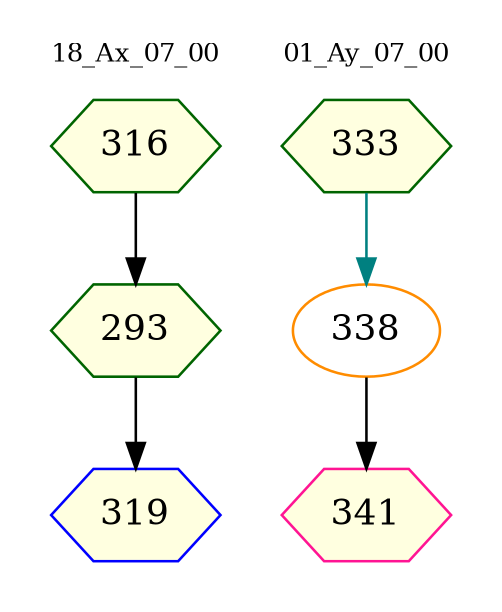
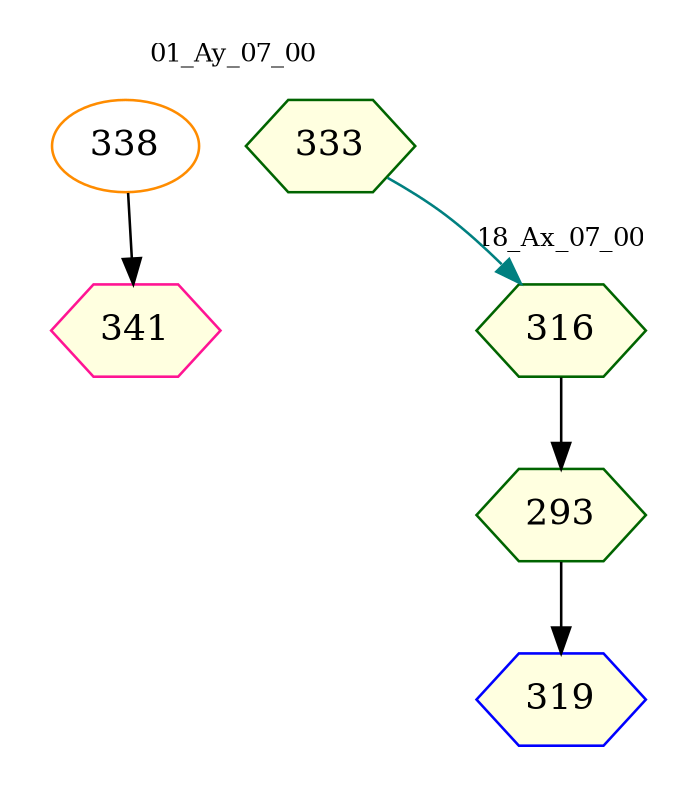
edge "333" -> "338": now "333" -> "316"
